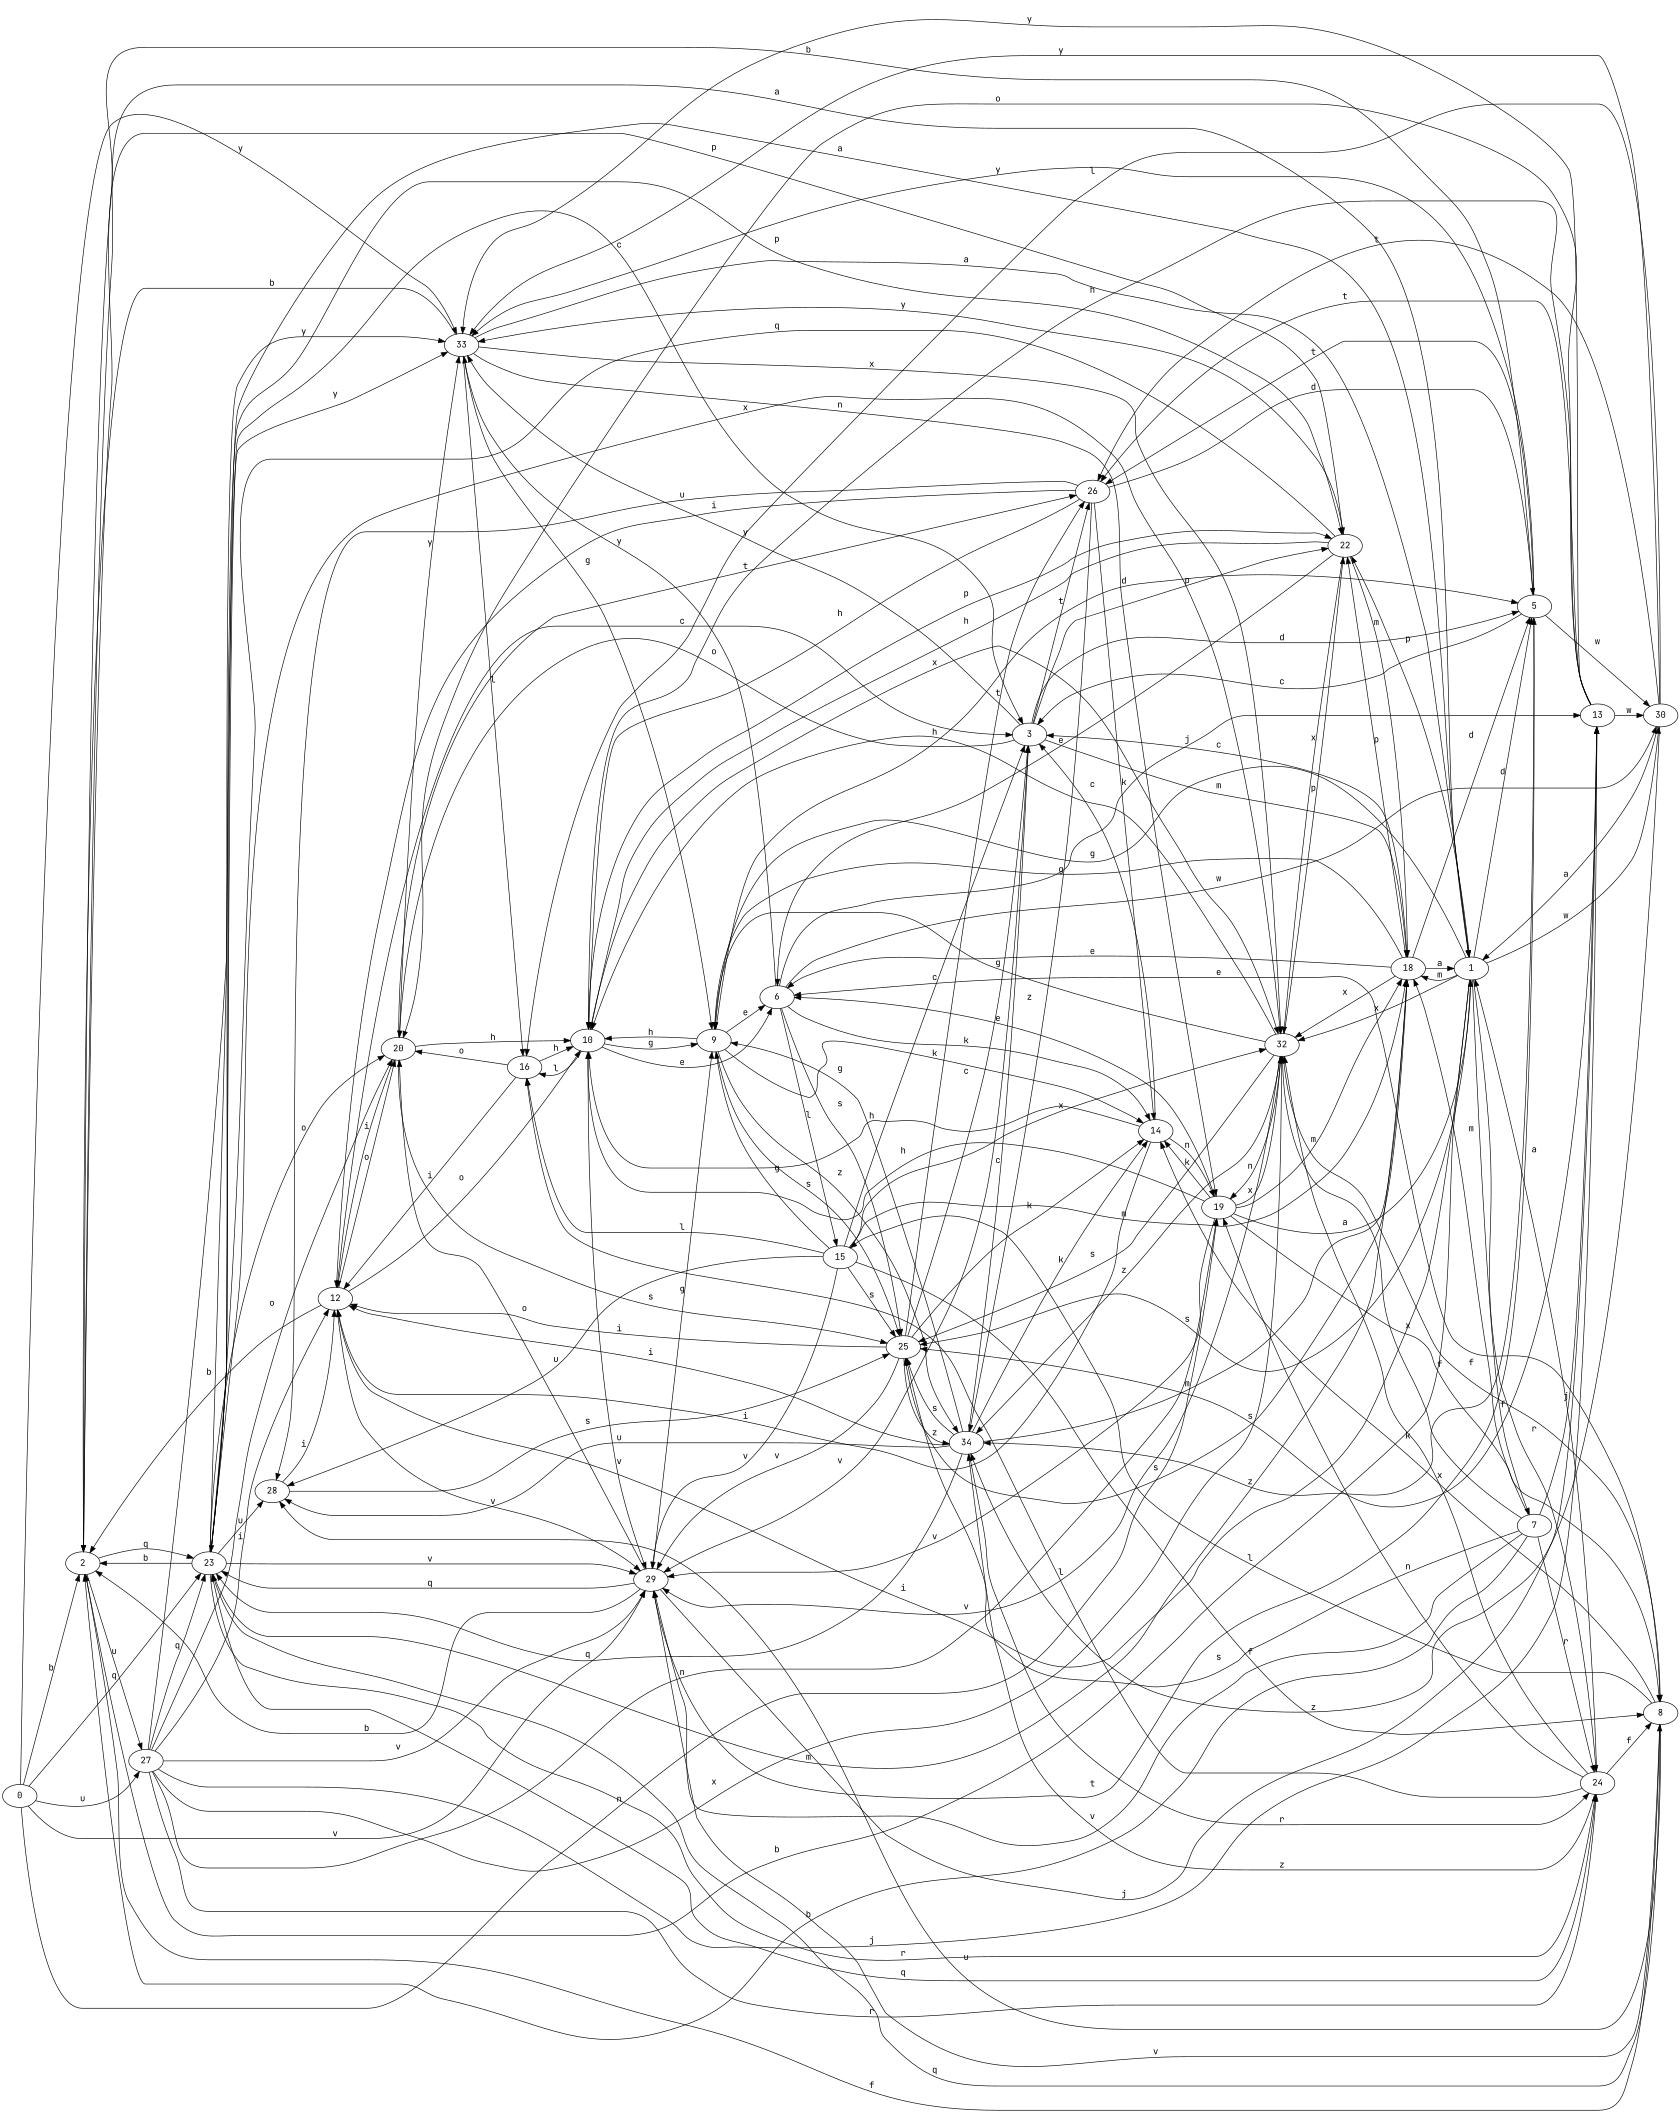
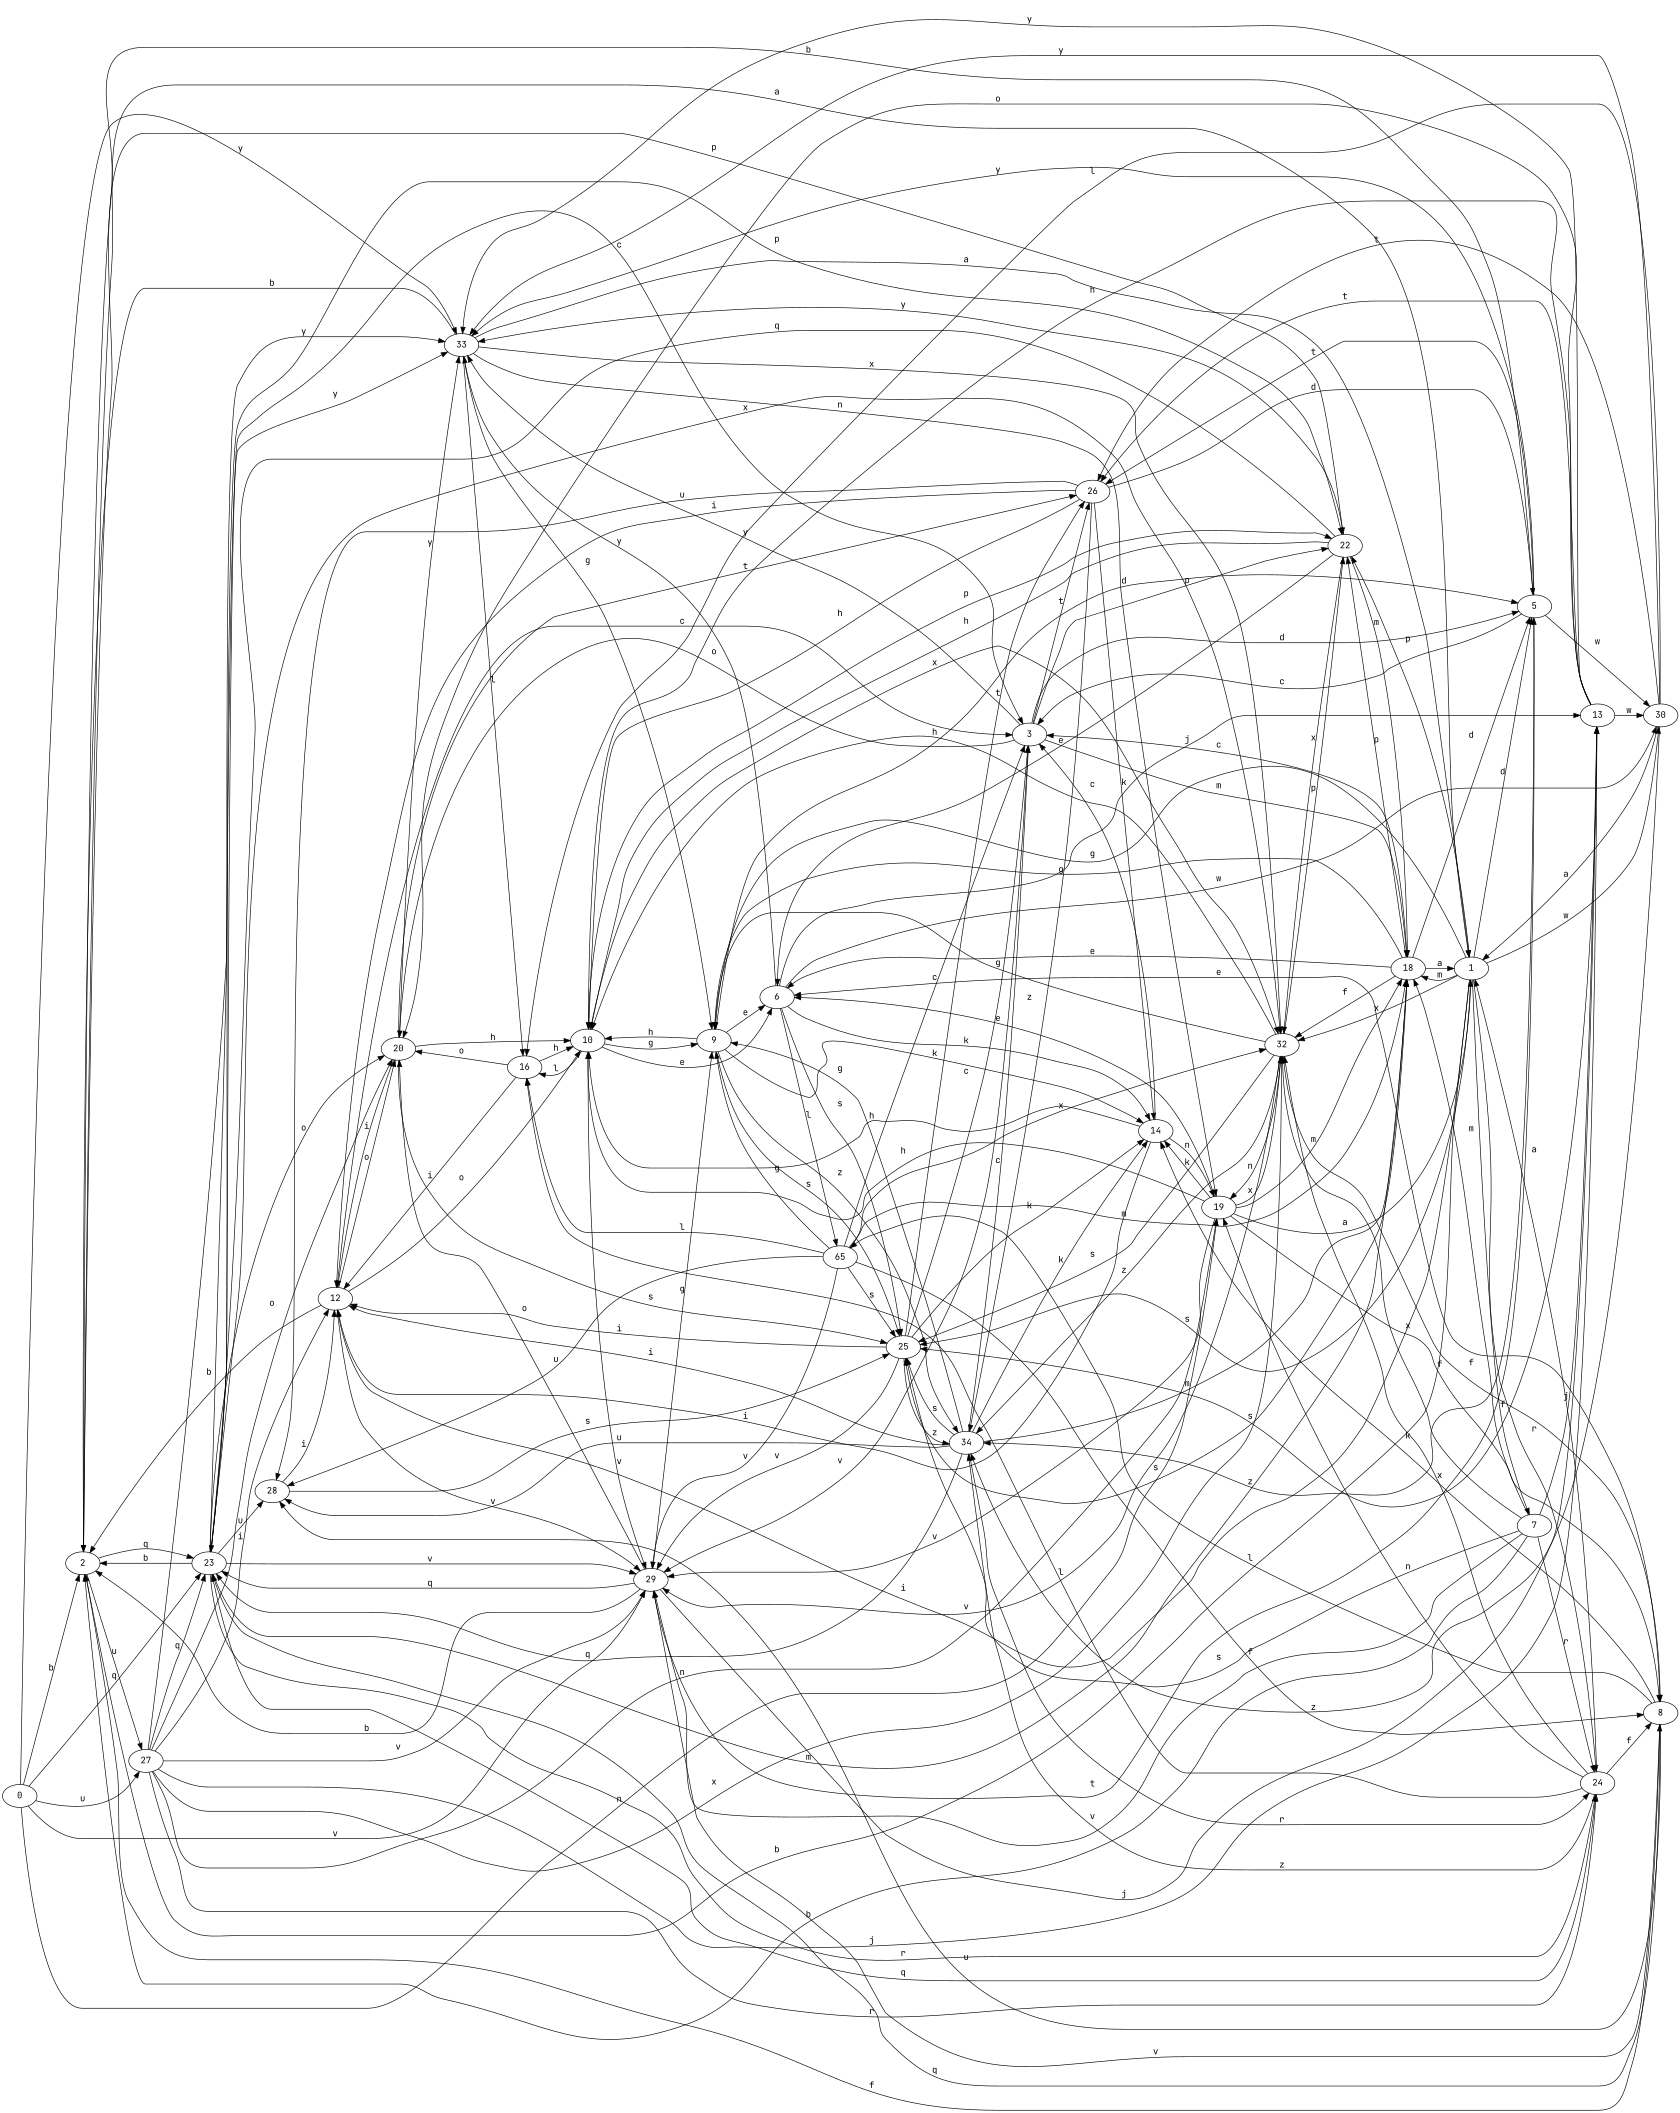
edge "23" -> "1": removed, label "a"
edge "18" -> "32": label "x" -> "f"
node "15": label "15" -> "65"
